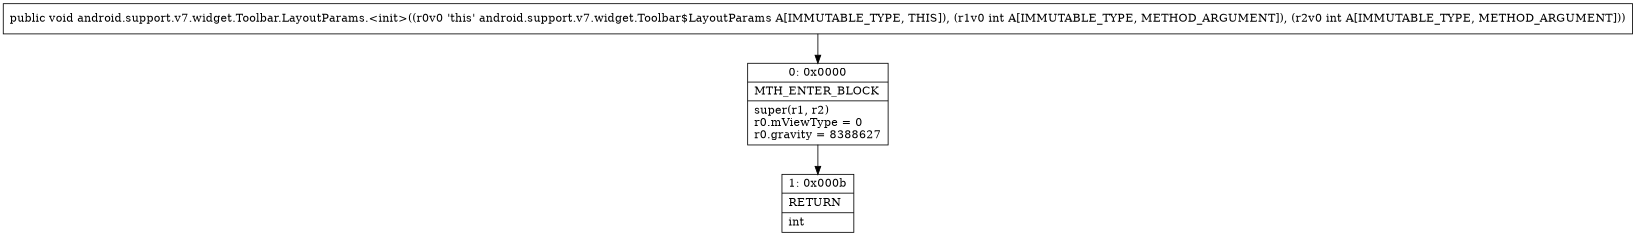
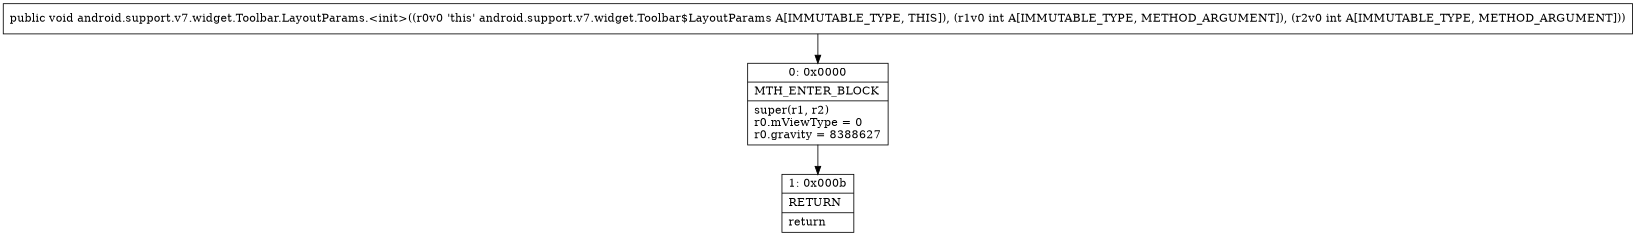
node "1: 0x000b": text "int" -> "return"
